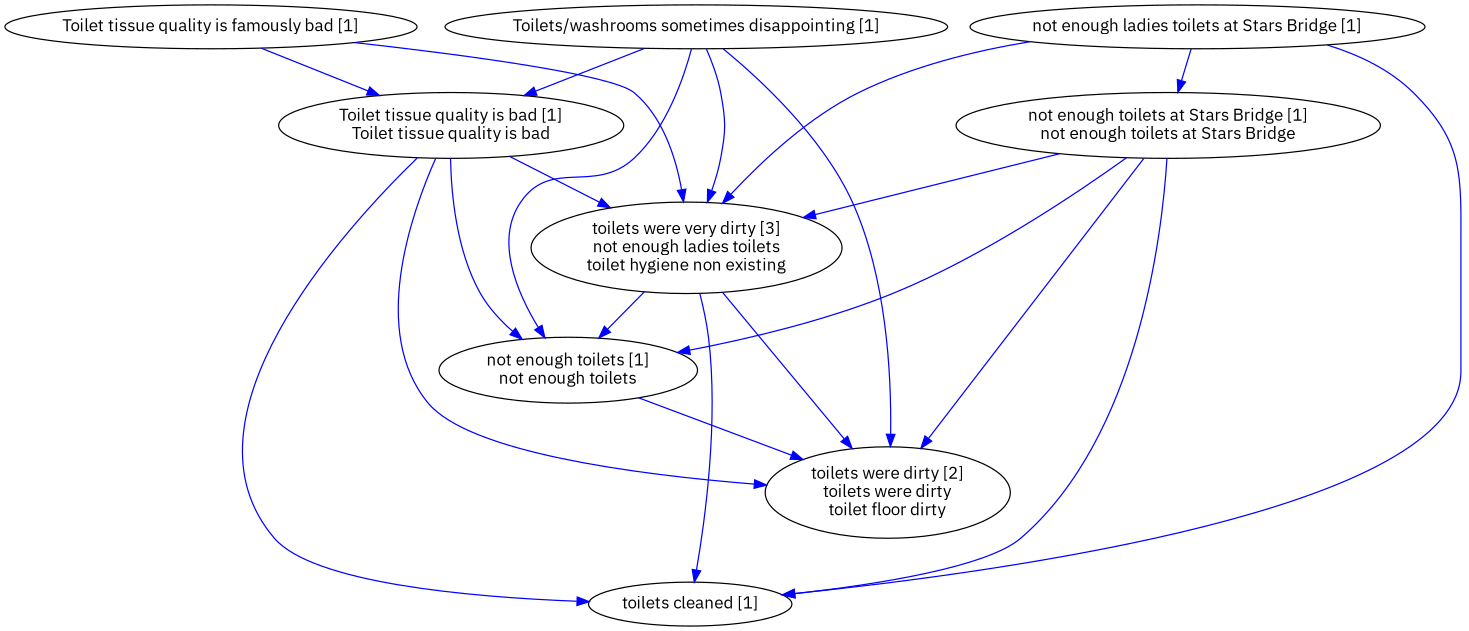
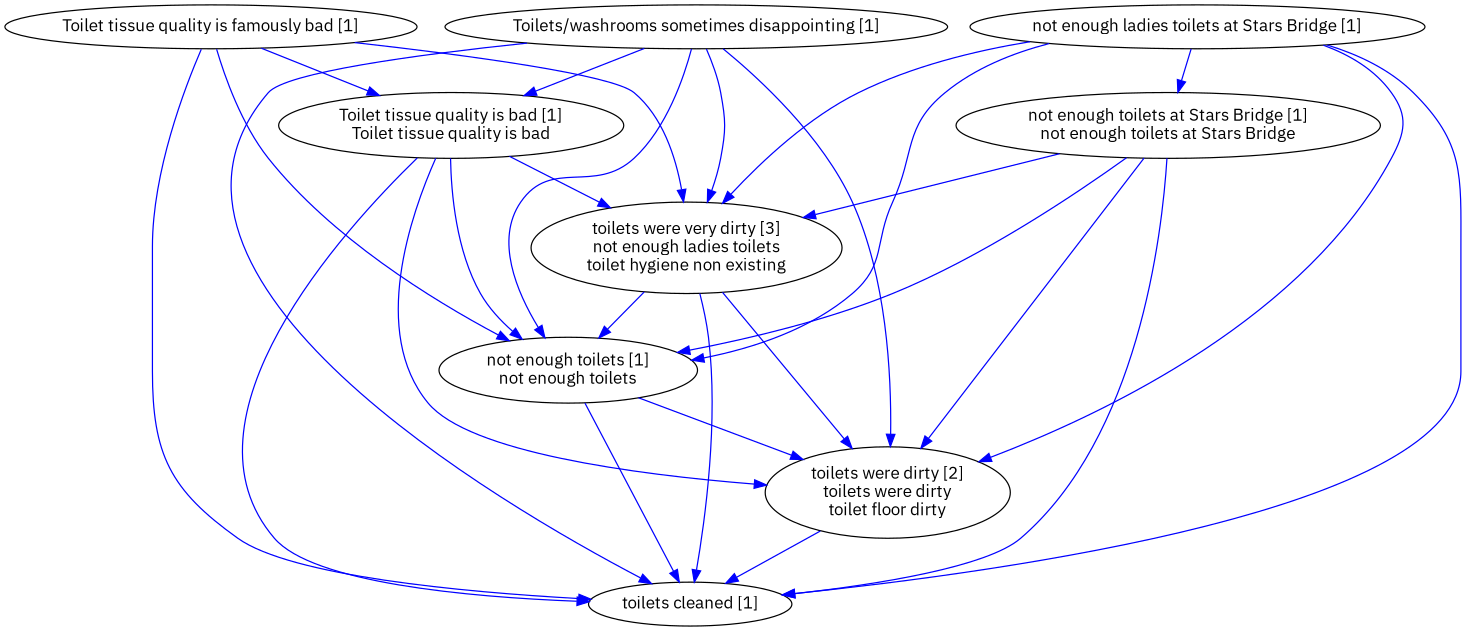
edge "not enough ladies toilets at Stars Bridge [1]" -> "not enough toilets [1] not enough toilets": added
edge "Toilet tissue quality is famously bad [1]" -> "not enough toilets [1] not enough toilets": added
edge "Toilets/washrooms sometimes disappointing [1]" -> "toilets cleaned [1]": added
edge "not enough ladies toilets at Stars Bridge [1]" -> "toilets were dirty [2] toilets were dirty toilet floor dirty": added
edge "Toilet tissue quality is famously bad [1]" -> "toilets cleaned [1]": added
edge "not enough toilets [1] not enough toilets" -> "toilets cleaned [1]": added
edge "toilets were dirty [2] toilets were dirty toilet floor dirty" -> "toilets cleaned [1]": added
